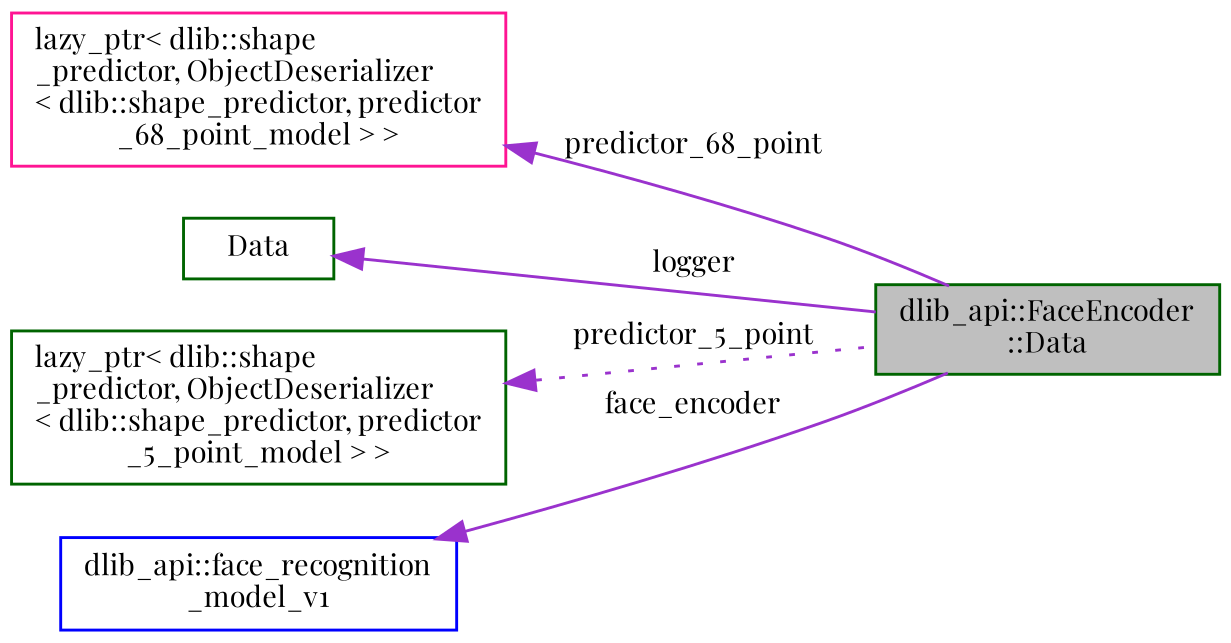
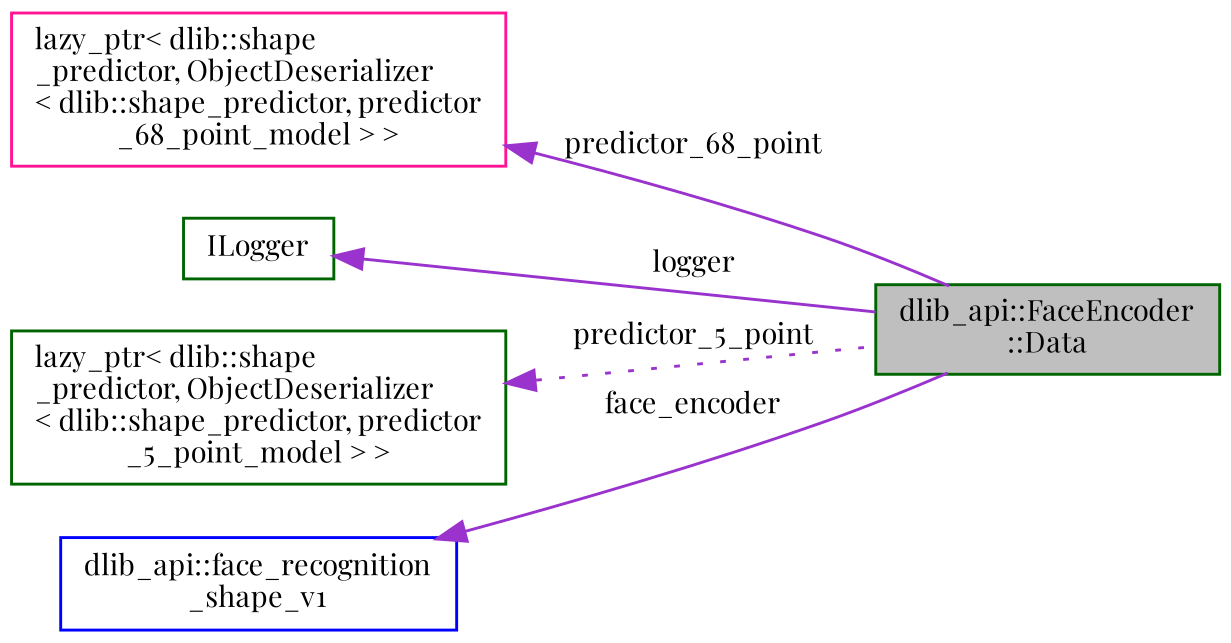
node "Data": label "Data" -> "ILogger"
node "dlib_api::face_recognition _model_v1": label "dlib_api::face_recognition _model_v1" -> "dlib_api::face_recognition _shape_v1"
